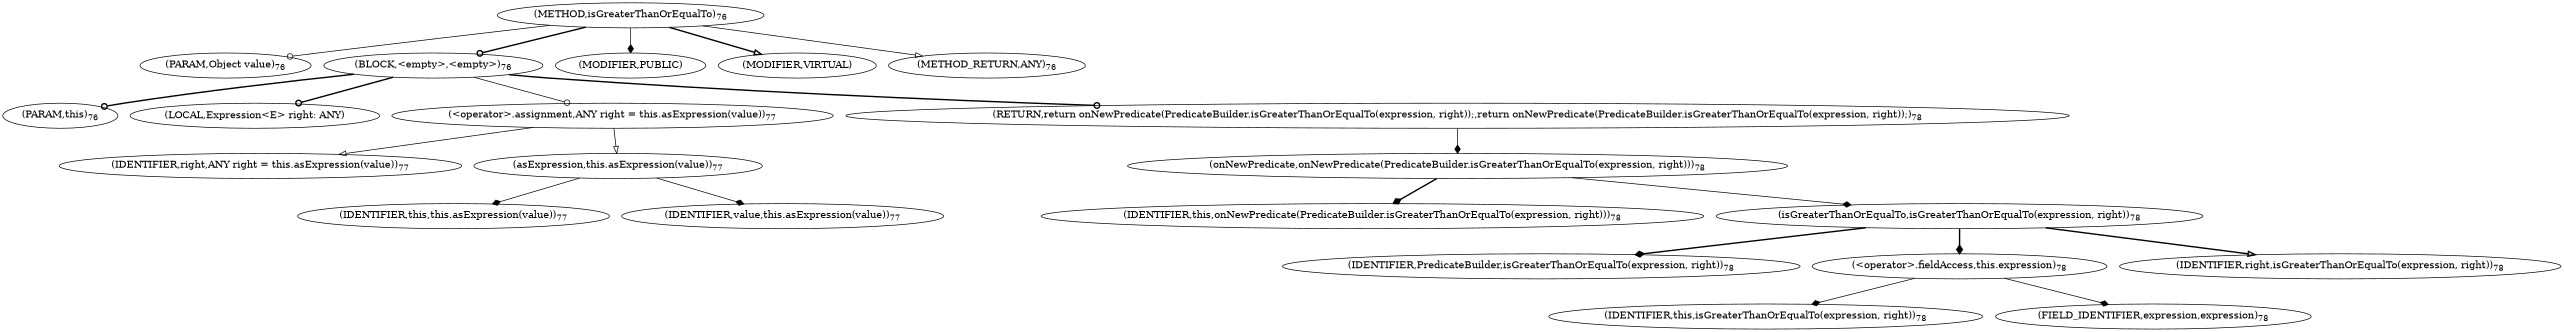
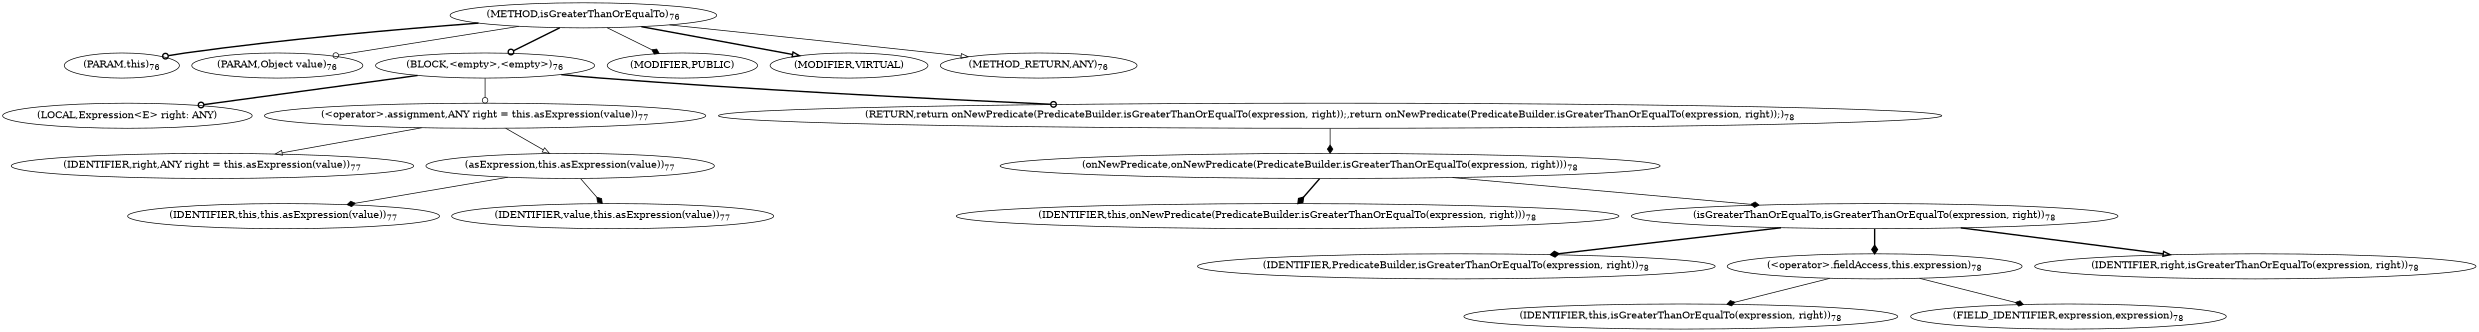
edge "(BLOCK,<empty>,<empty>)" -> "(PARAM,this)": now "(METHOD,isGreaterThanOrEqualTo)" -> "(PARAM,this)"
